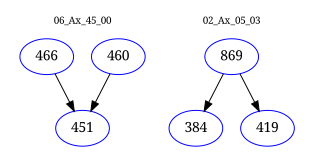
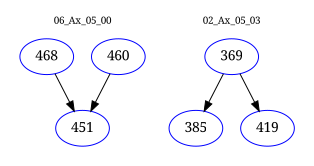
cluster "06_Ax_45_00": label "06_Ax_45_00" -> "06_Ax_05_00"
node "466": label "466" -> "468"
node "869": label "869" -> "369"
node "384": label "384" -> "385"
